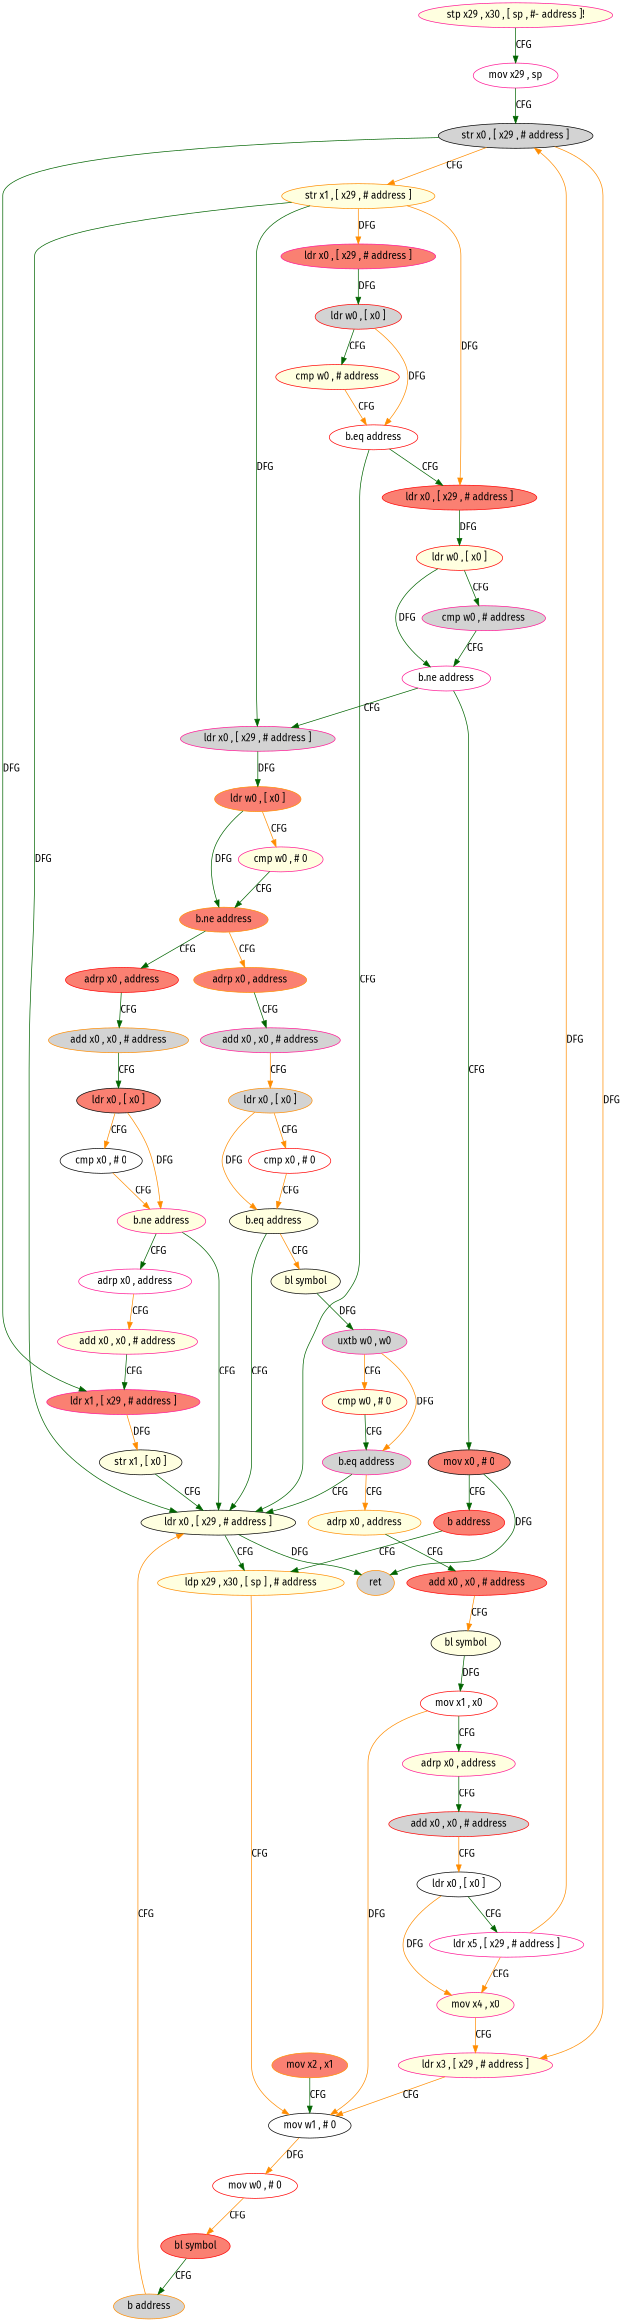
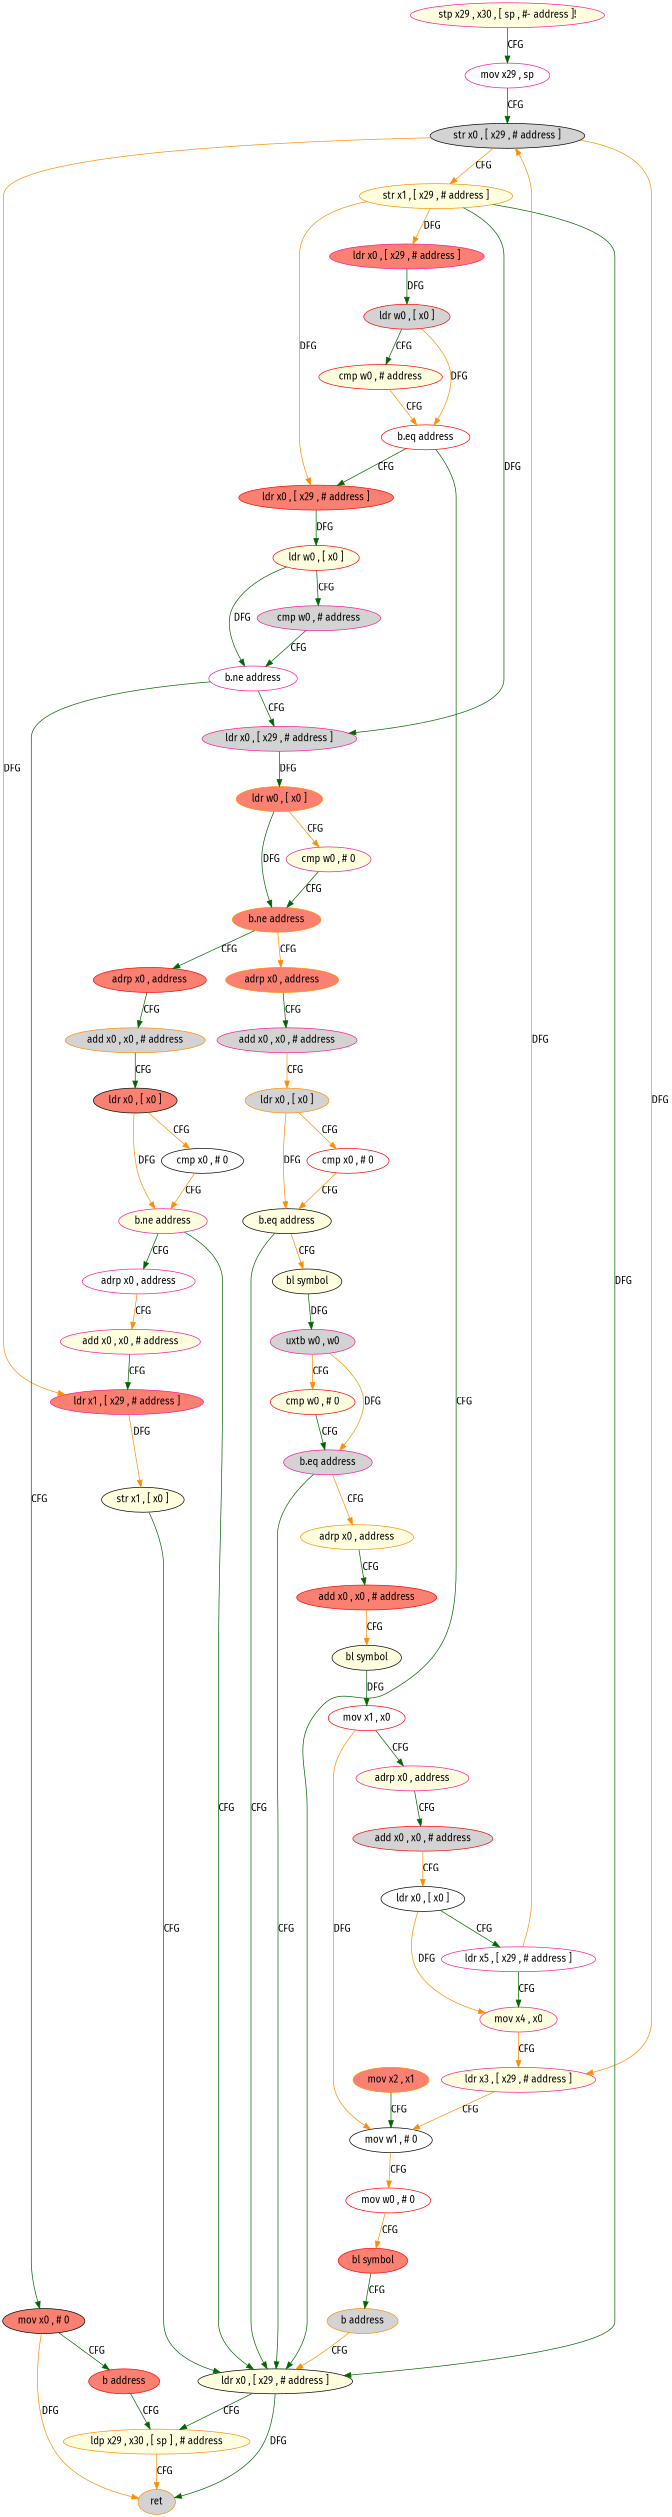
edge "str x0 , [ x29 , # address ]" -> "ldr x1 , [ x29 , # address ]": color darkgreen -> darkorange
edge "mov x0 , # 0" -> "ret": color darkgreen -> darkorange
edge "ldp x29 , x30 , [ sp ] , # address" -> "mov w1 , # 0": now "ldp x29 , x30 , [ sp ] , # address" -> "ret"
edge "ldr x5 , [ x29 , # address ]" -> "mov x4 , x0": color darkorange -> darkgreen
edge "mov w1 , # 0" -> "mov w0 , # 0": label "DFG" -> "CFG"
